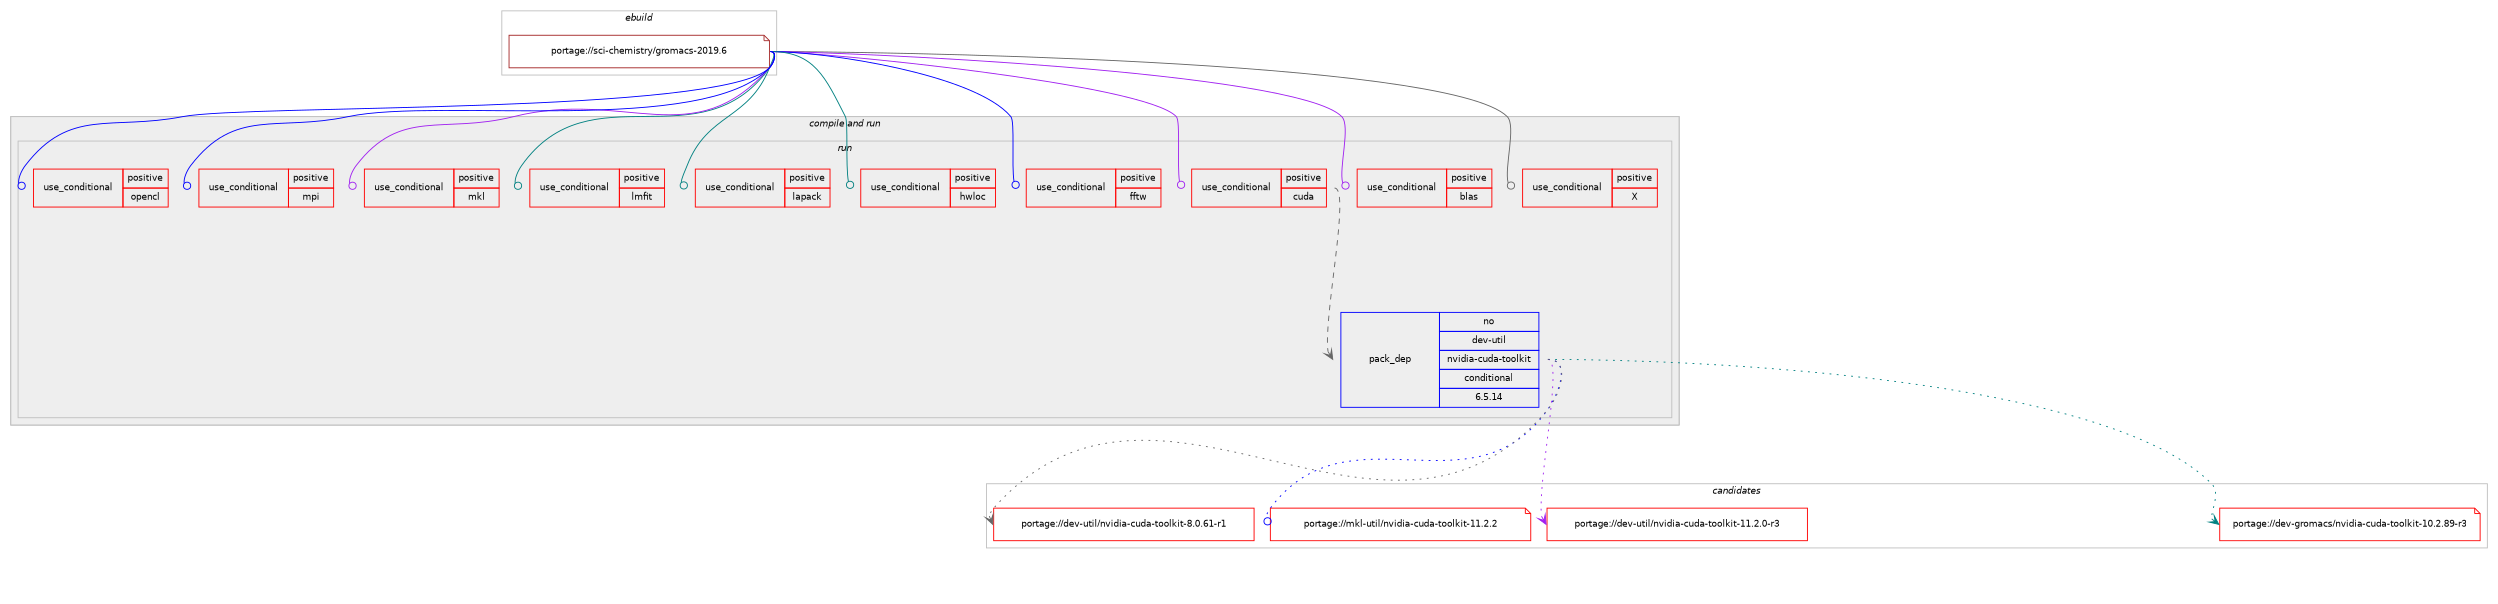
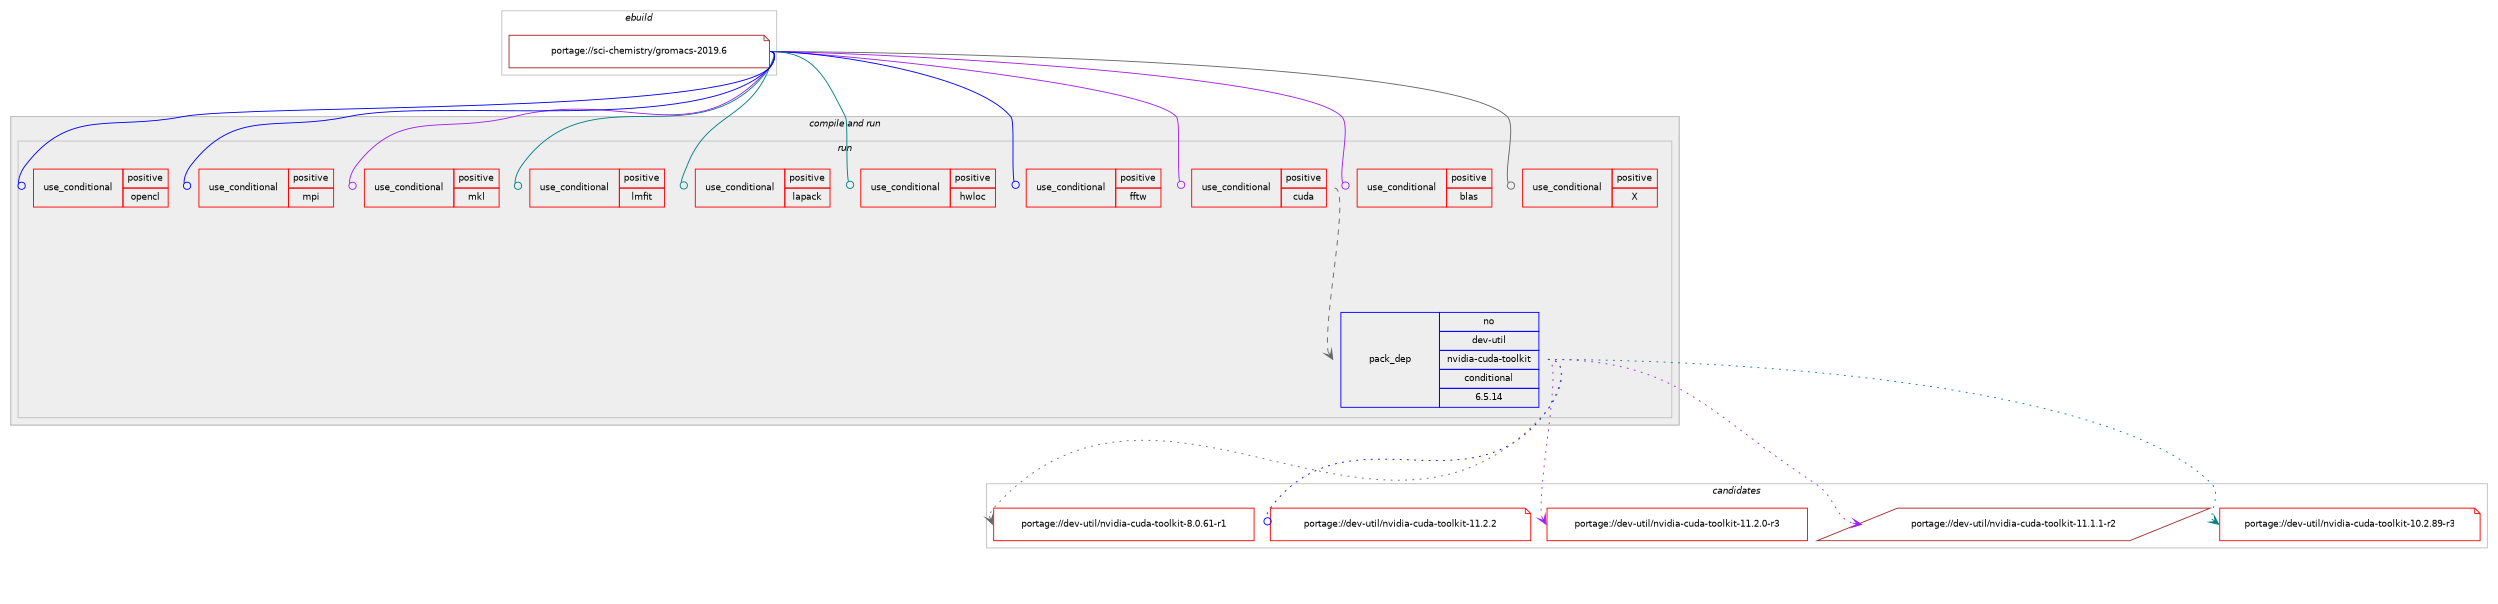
node "portage://mkl-util/nvidia-cuda-toolkit-11.2.2": label "portage://mkl-util/nvidia-cuda-toolkit-11.2.2" -> "portage://dev-util/nvidia-cuda-toolkit-11.2.2"
node "portage://dev-util/nvidia-cuda-toolkit-11.1.1-r2": added
node "portage://dev-gromacs/nvidia-cuda-toolkit-10.2.89-r3": label "portage://dev-gromacs/nvidia-cuda-toolkit-10.2.89-r3" -> "portage://dev-util/nvidia-cuda-toolkit-10.2.89-r3"
